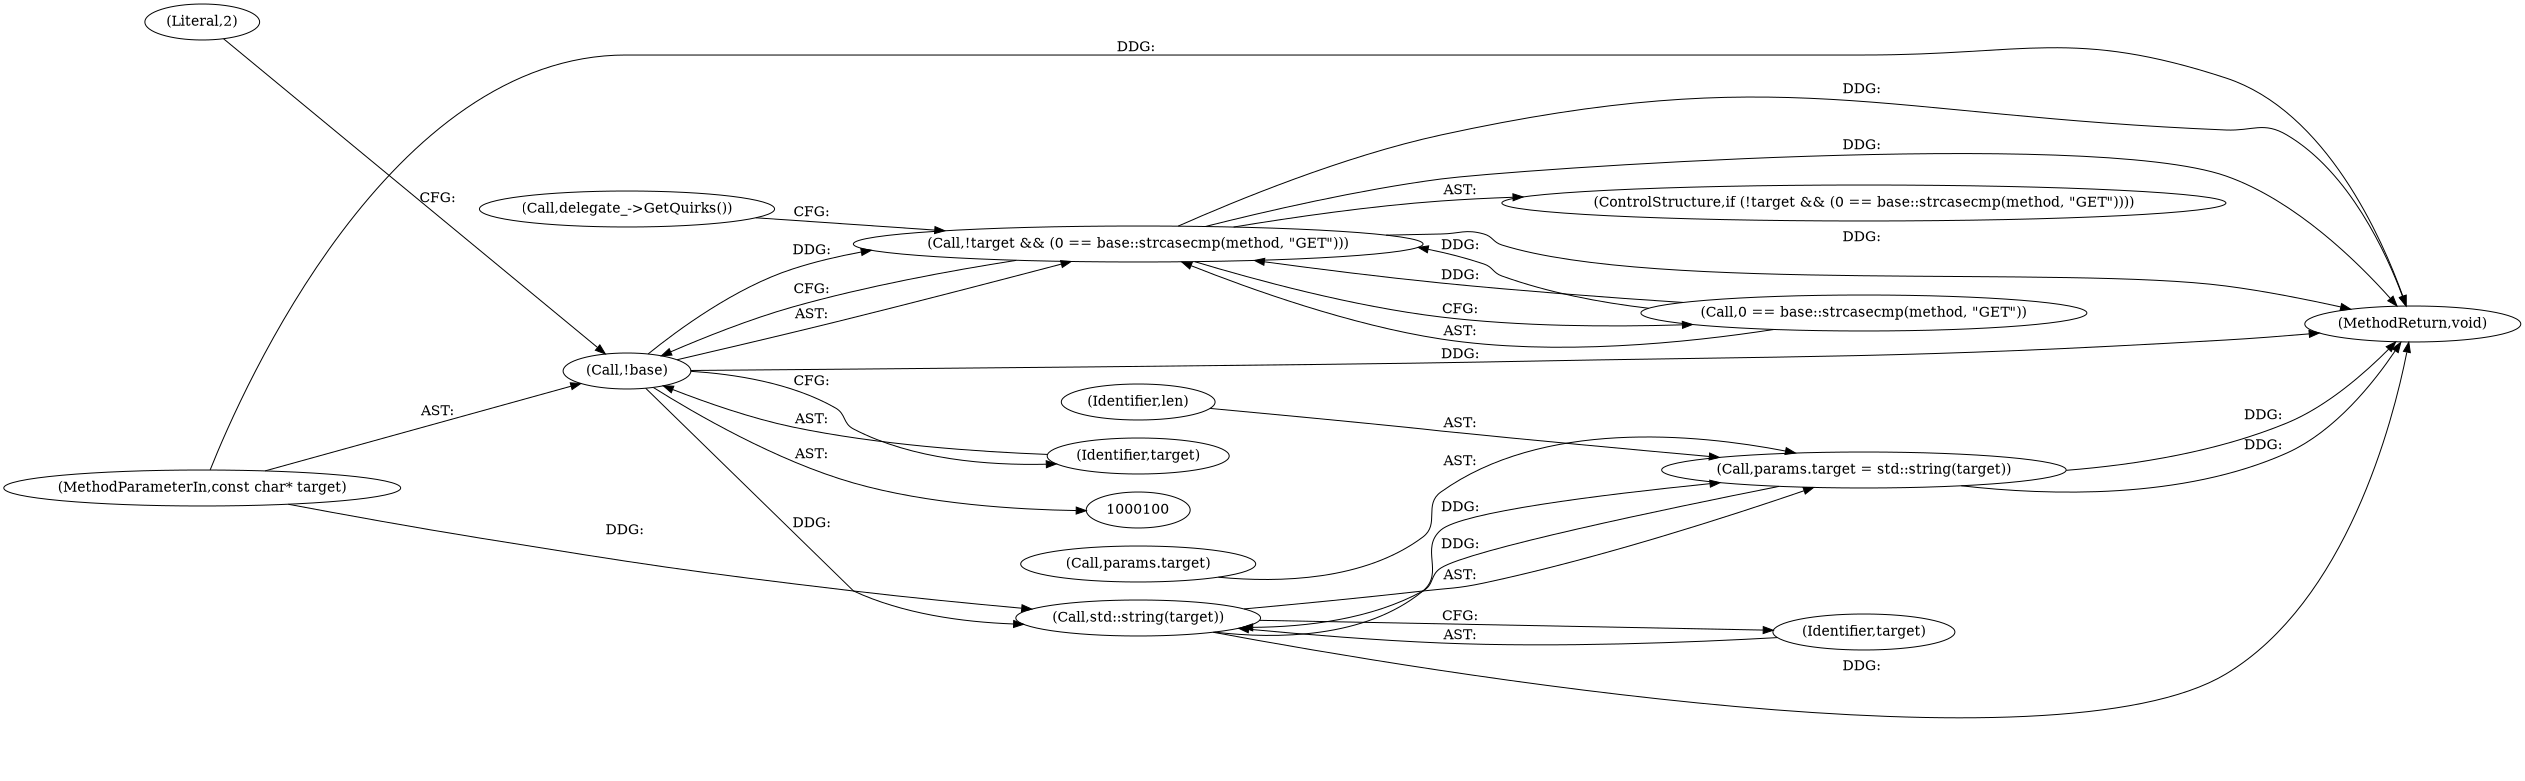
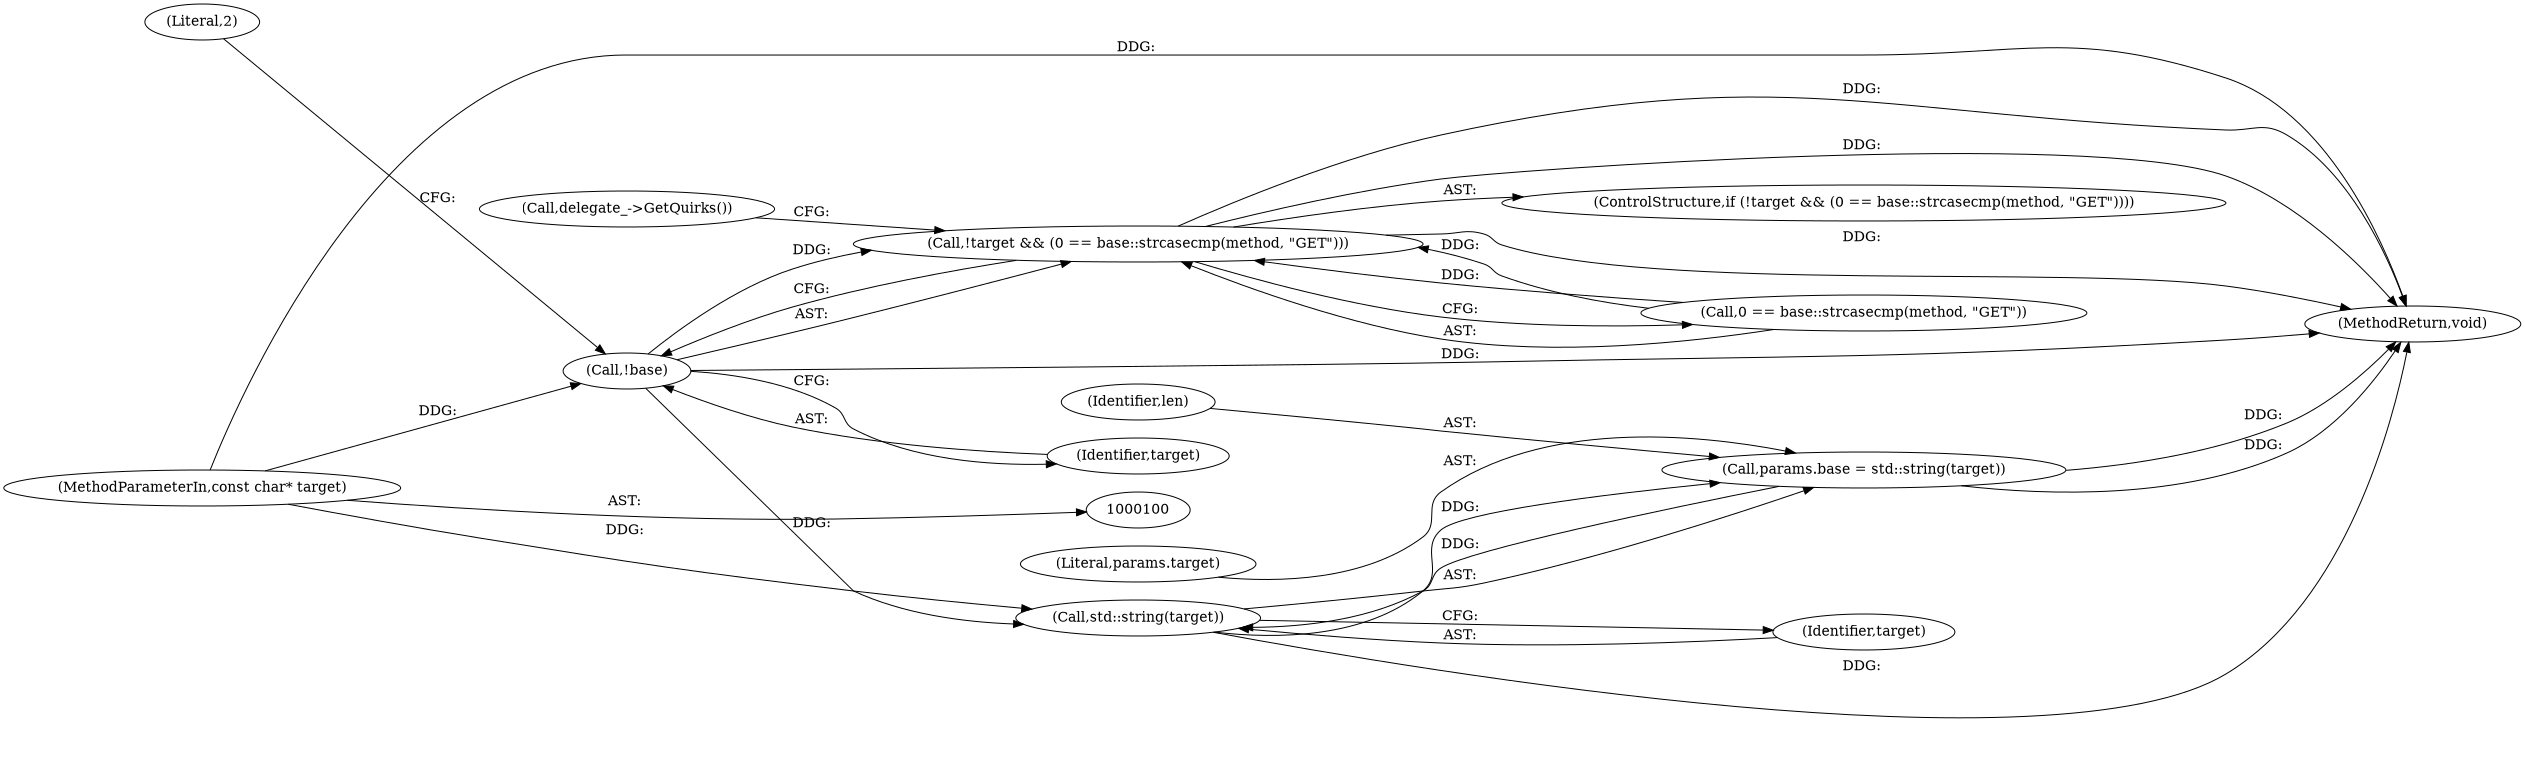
edge "(MethodParameterIn,const char* target)" -> "(Call,!base)": label "AST: " -> "DDG: "
node "(Call,params.target = std::string(target))": label "(Call,params.target = std::string(target))" -> "(Call,params.base = std::string(target))"
edge "(Call,!base)" -> "1000100": now "(MethodParameterIn,const char* target)" -> "1000100"
node "(Call,params.target)": label "(Call,params.target)" -> "(Literal,params.target)"
